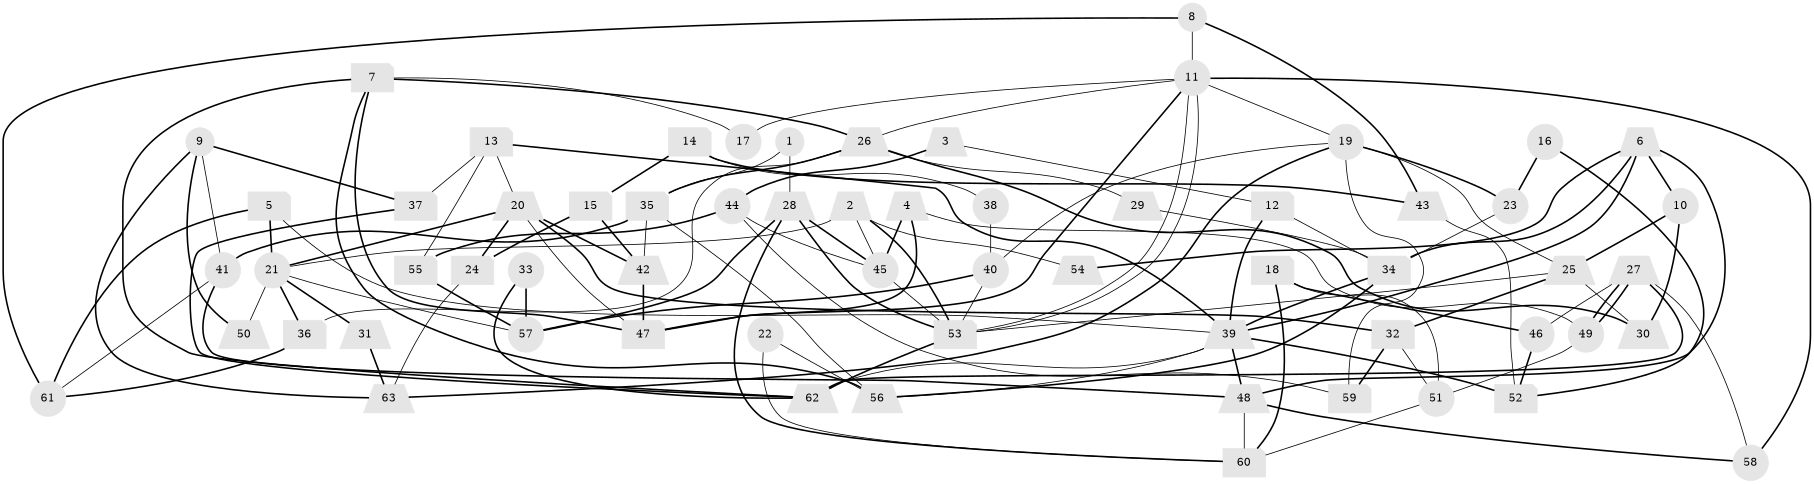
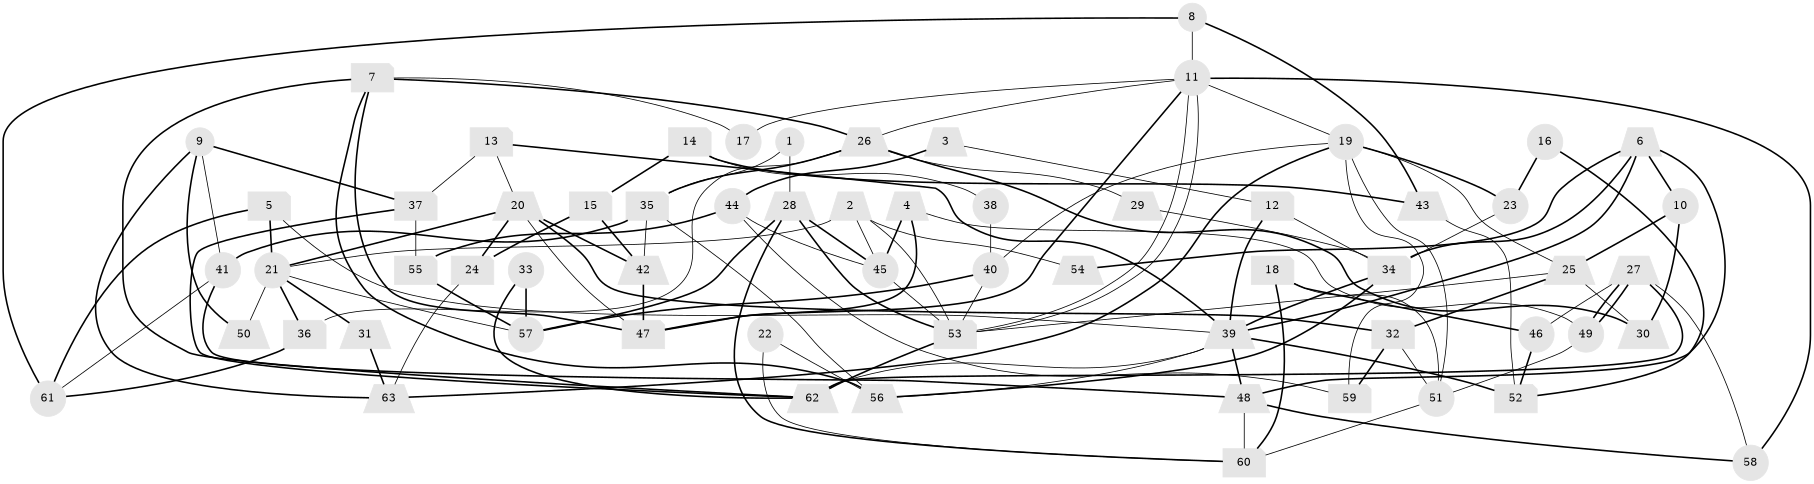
edge "13" -- "55": now "37" -- "55"
edge "19" -- "51": added
edge "2" -- "53": style bold -> solid
